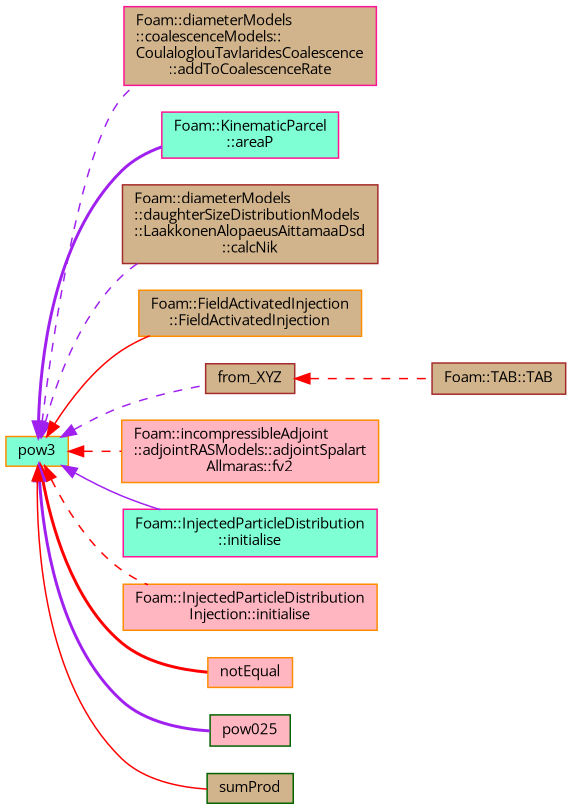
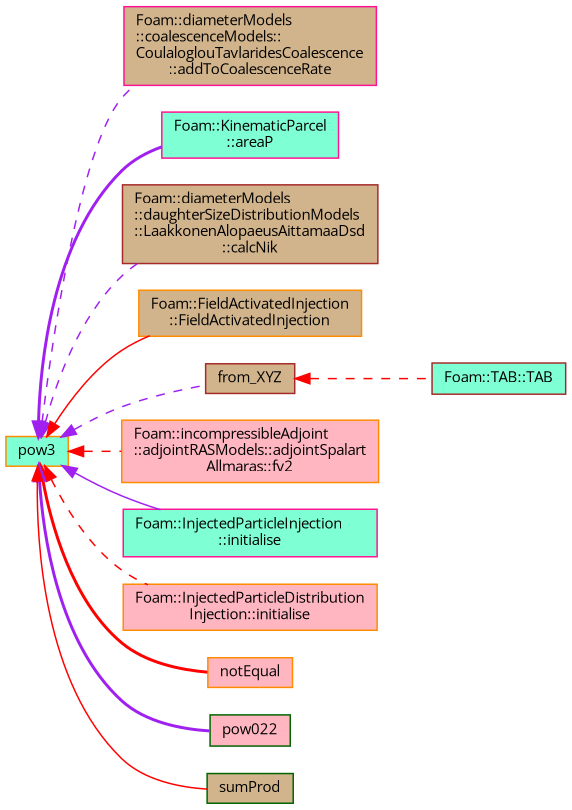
node "Foam::TAB::TAB": fillcolor tan -> aquamarine
node "Foam::InjectedParticleDistribution ::initialise": label "Foam::InjectedParticleDistribution ::initialise" -> "Foam::InjectedParticleInjection ::initialise"
node "pow025": label "pow025" -> "pow022"
